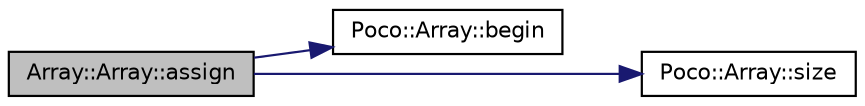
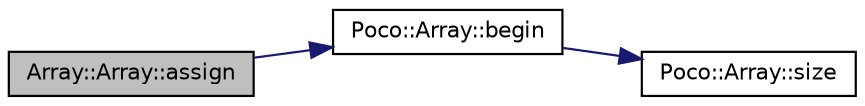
edge "Array::Array::assign" -> "Poco::Array::size": now "Poco::Array::begin" -> "Poco::Array::size"
